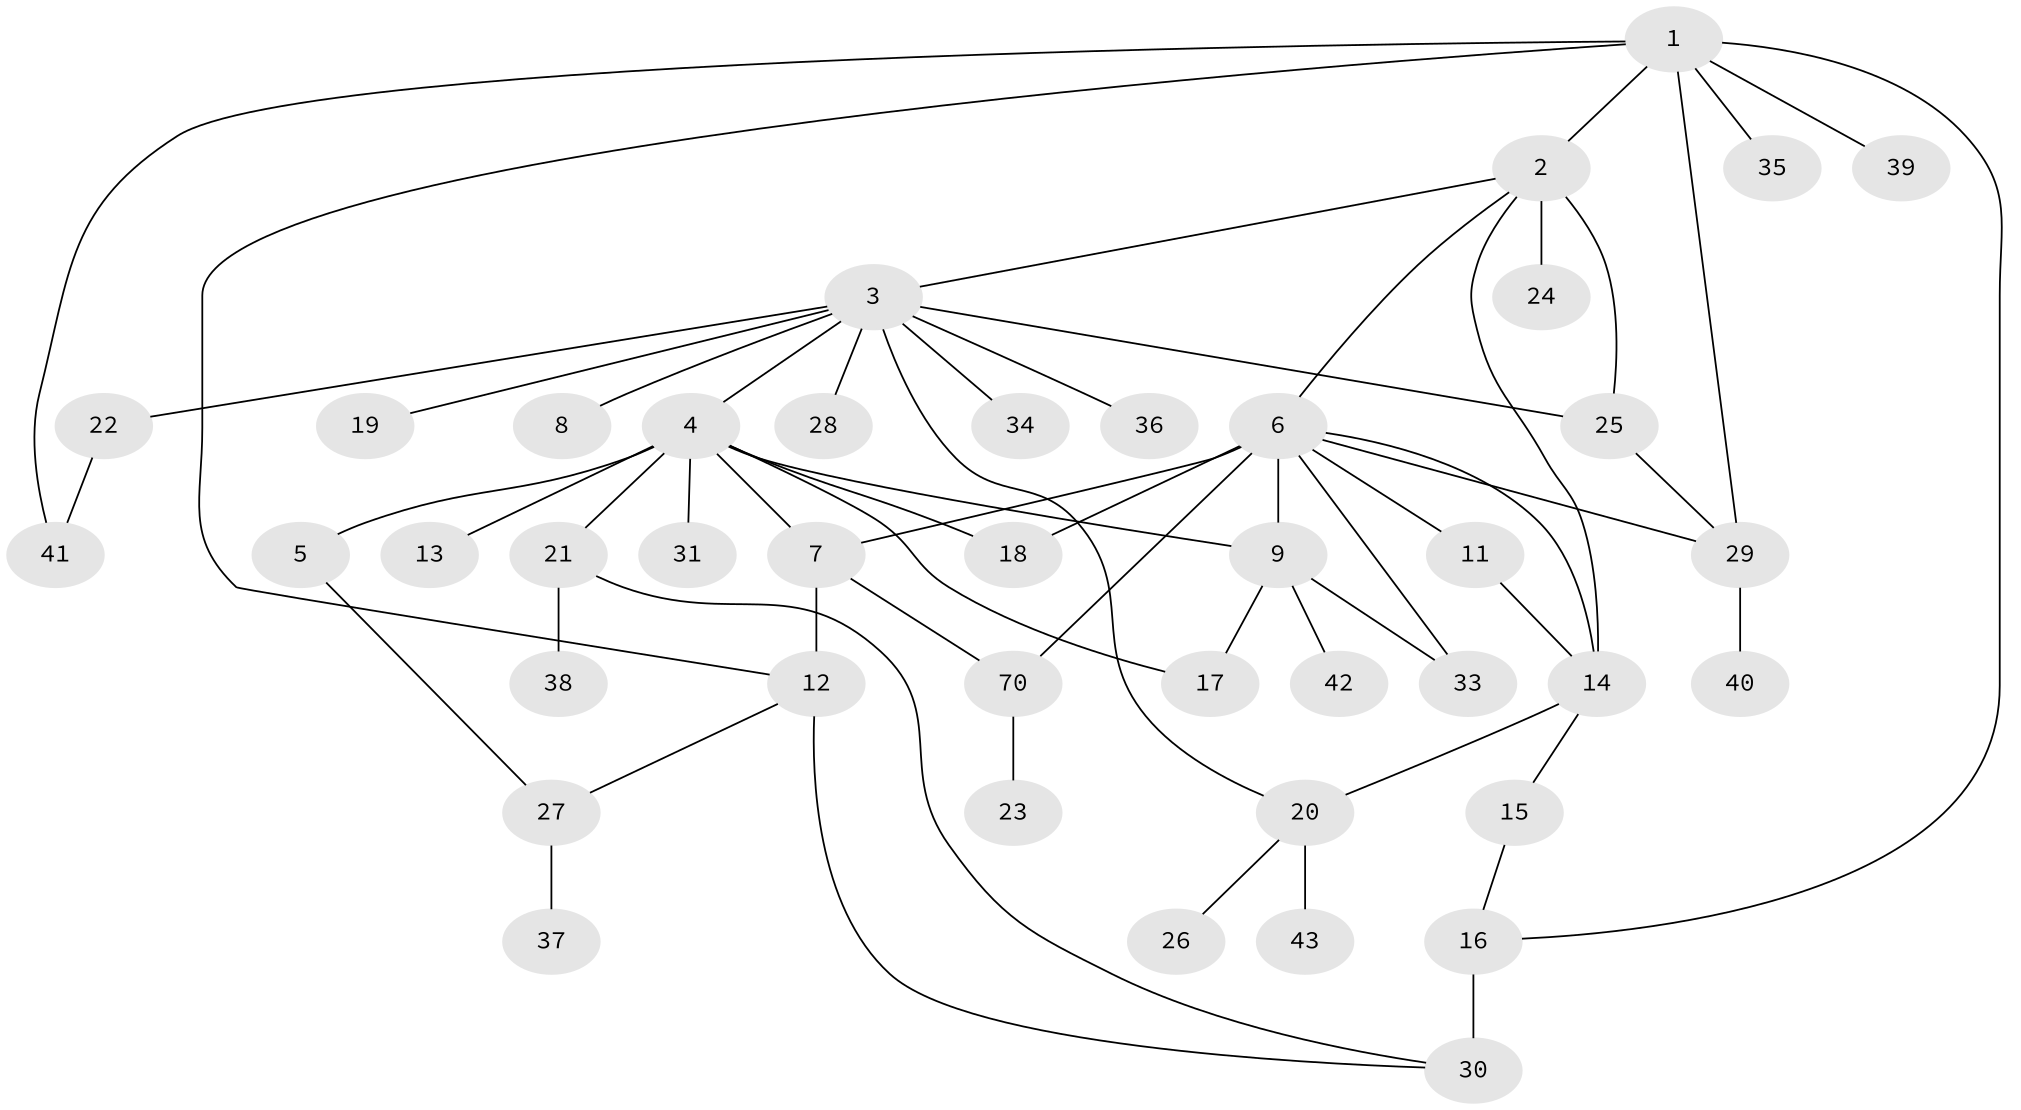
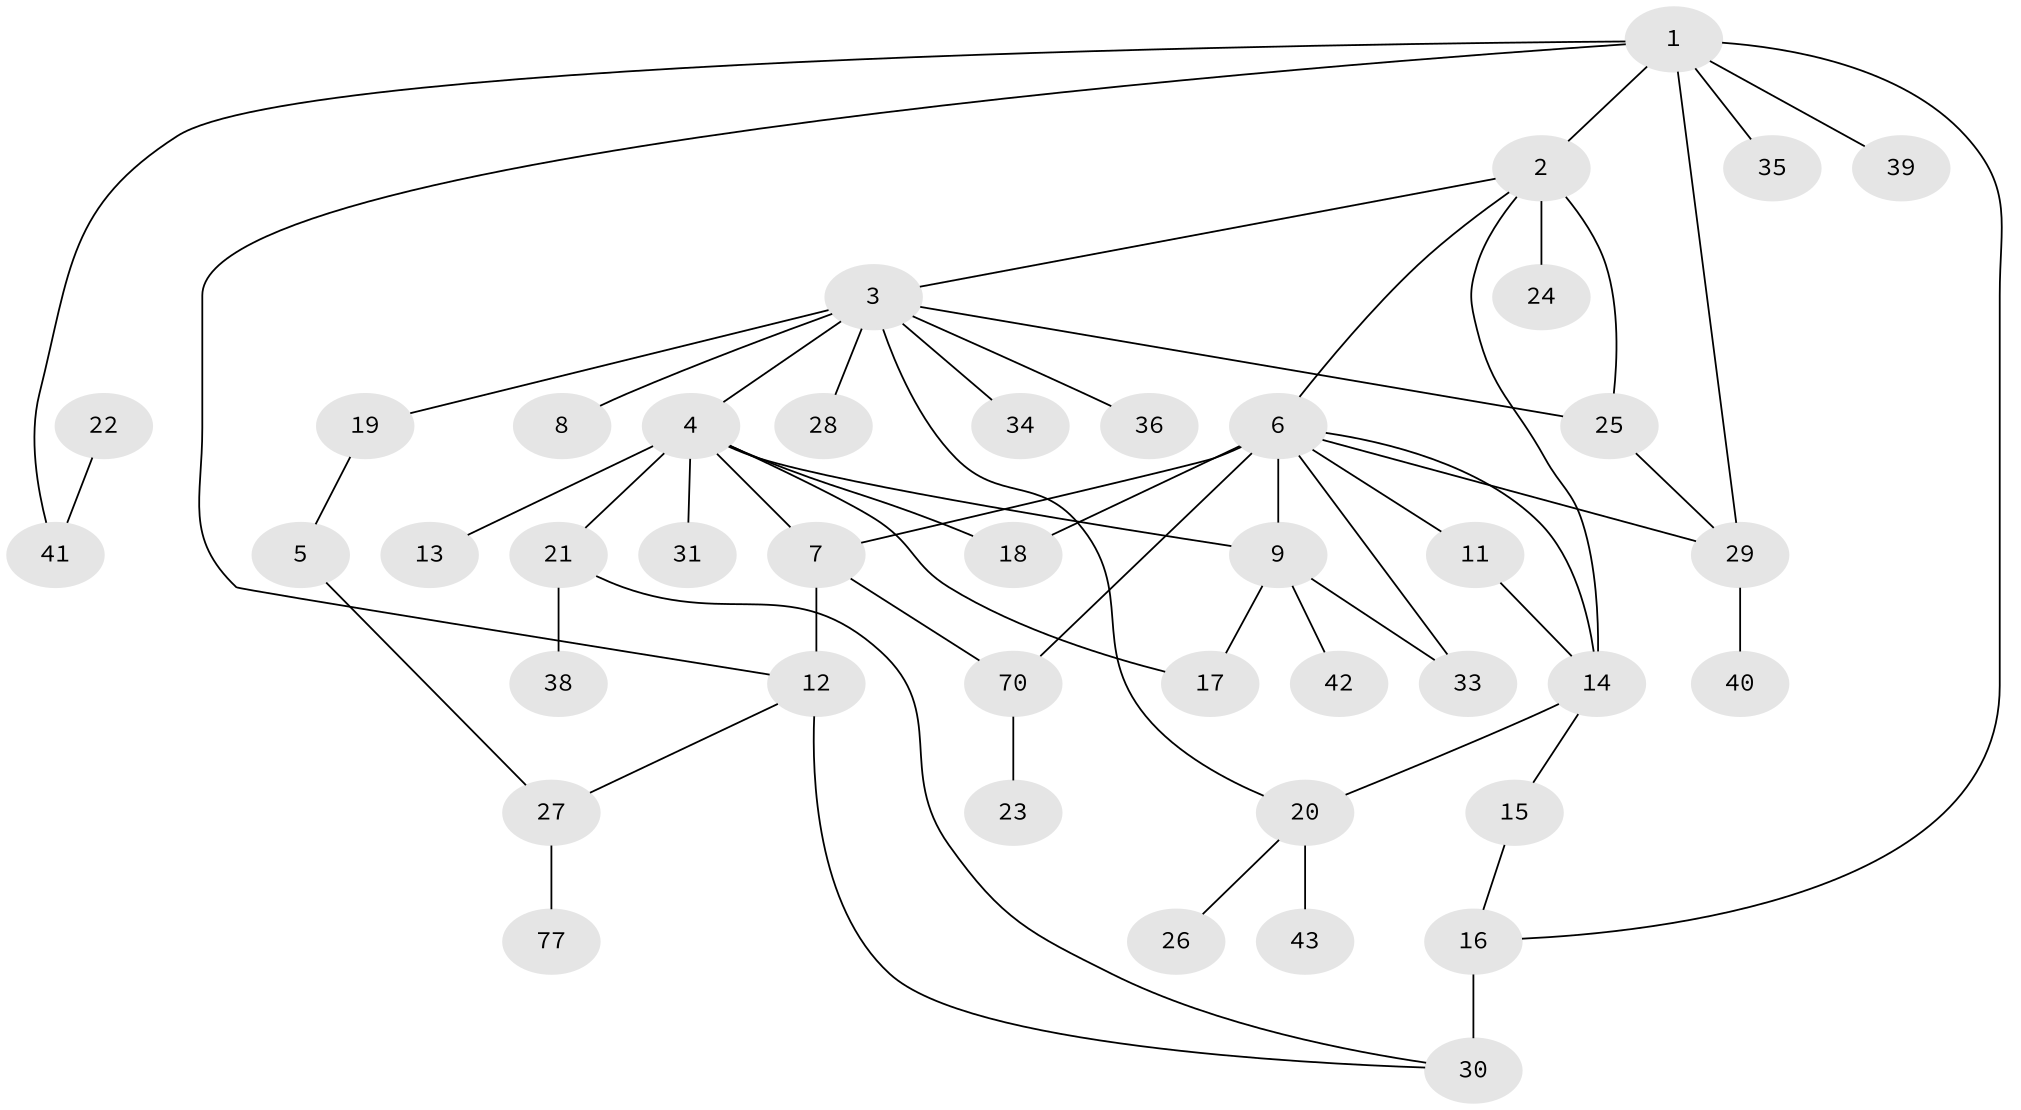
edge "3" -- "22": removed
edge "4" -- "5": now "19" -- "5"
node "37": label "37" -> "77"
